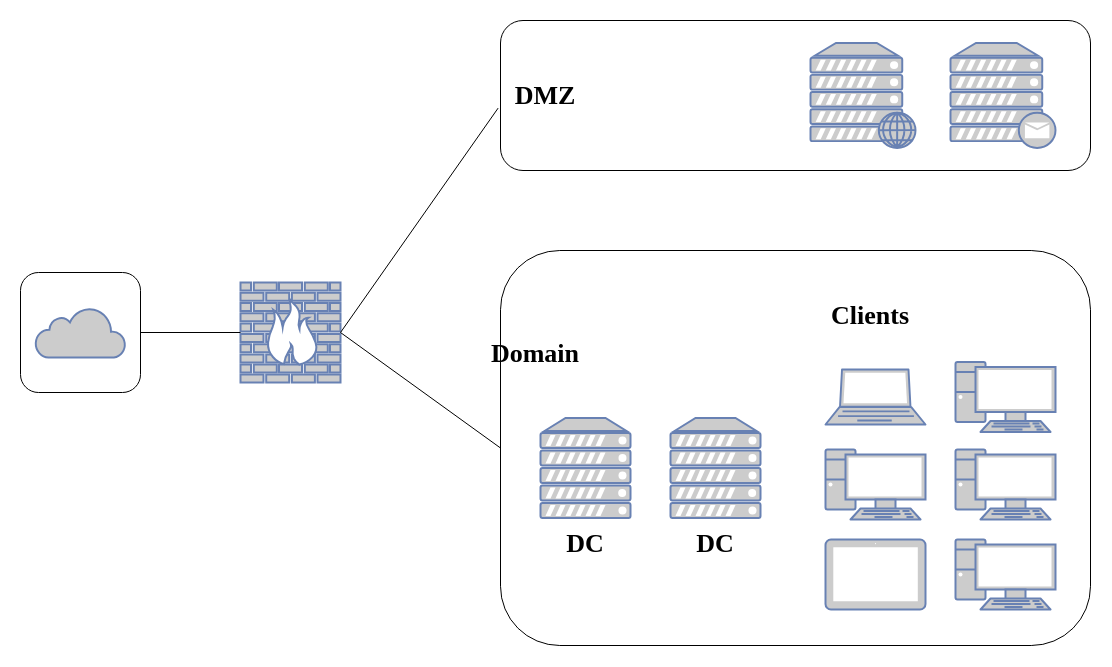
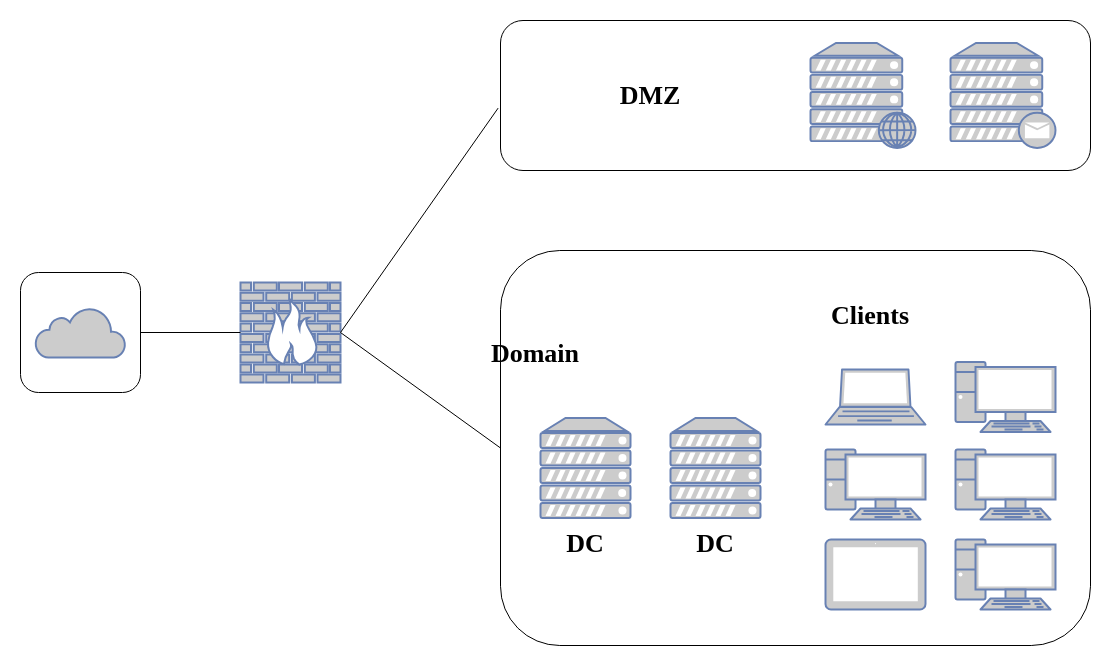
node "DMZ": moved (546, 96) -> (651, 96)
